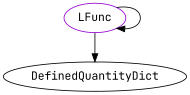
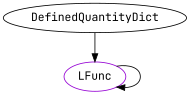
edge "LFunc" -> "DefinedQuantityDict": reversed
